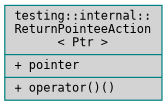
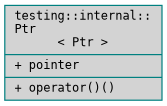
node "testing::internal::": text "ReturnPointeeAction" -> "Ptr"
